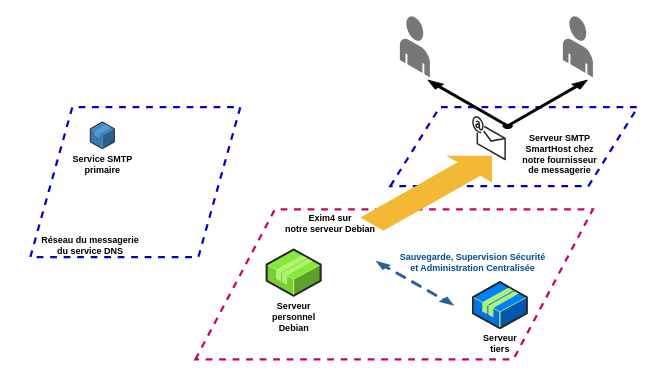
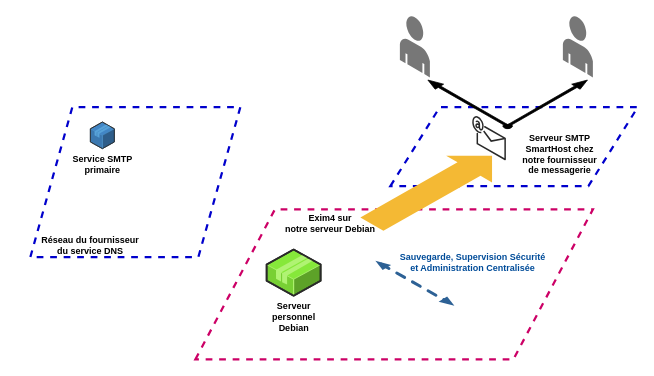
node "Réseau du messagerie du service DNS": label "Réseau du messagerie du service DNS" -> "Réseau du fournisseur du service DNS"
node "Serveur tiers": removed
